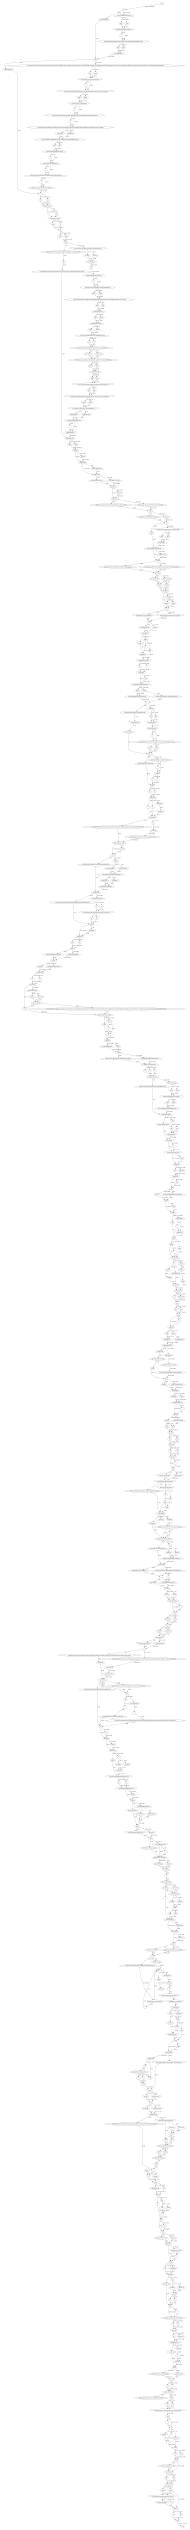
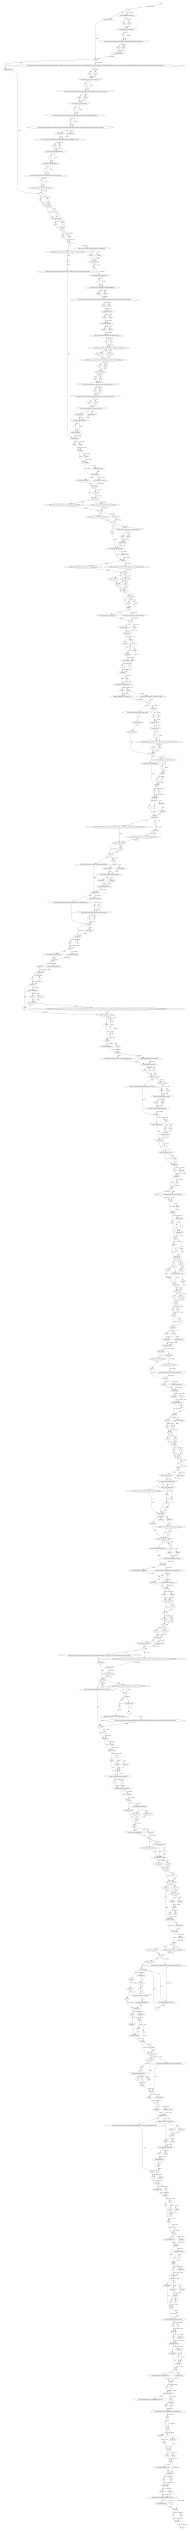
node "desMoralistesvulgaires,": label "desMoralistesvulgaires," -> "motifs,"
edge ",commence" -> "parlesrendreinutilesà": added, label "fr1766, fr1773"
node "chezelle": added
